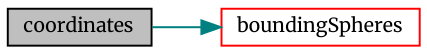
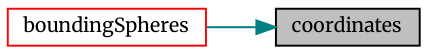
edge "coordinates" -> "boundingSpheres": reversed
